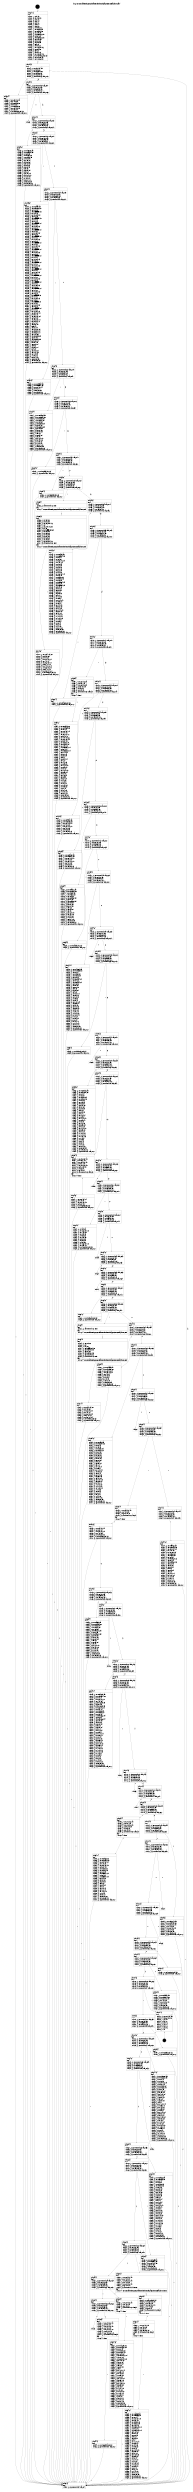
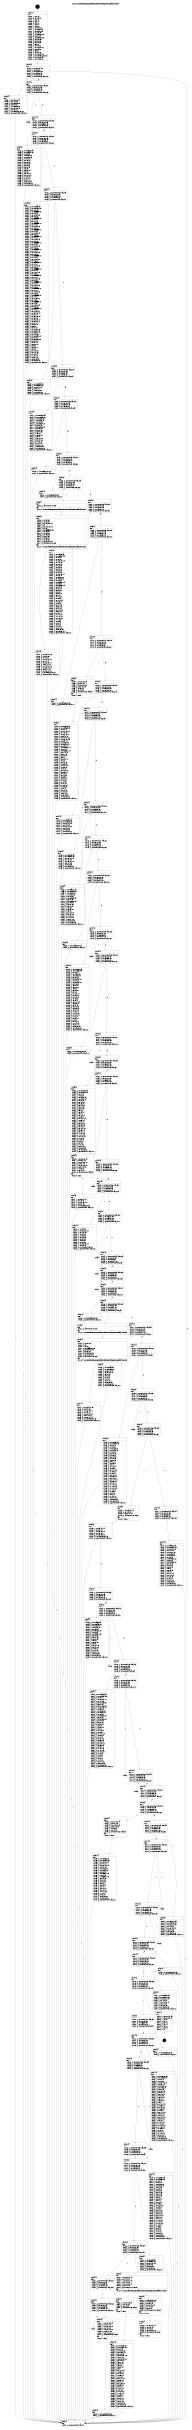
node "0x401b14": removed
node "0x402354 [161]": removed
